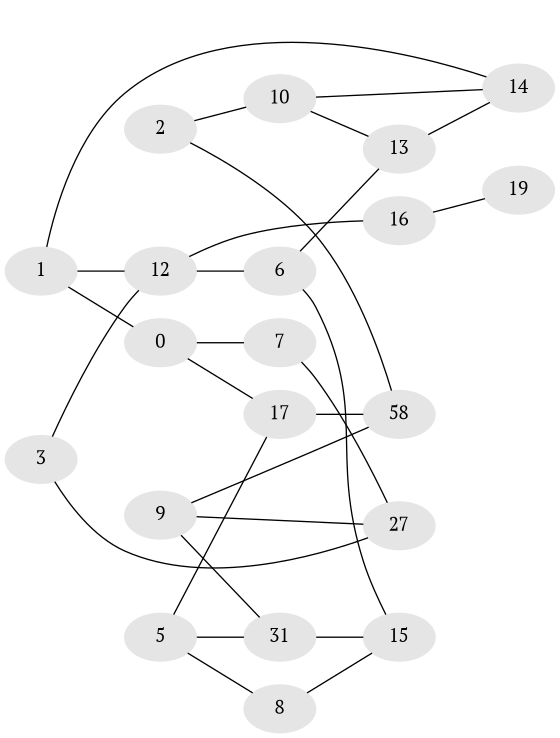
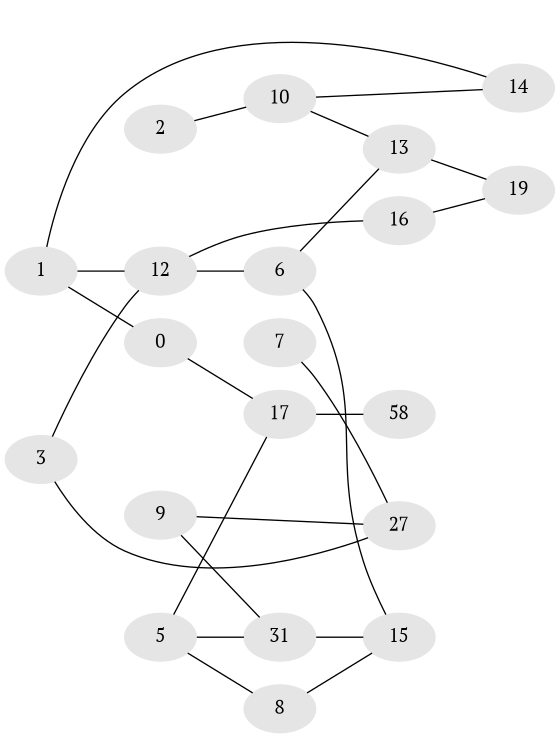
edge "14" -- "13": now "19" -- "13"
edge "2" -- "58": removed
edge "0" -- "7": removed
edge "58" -- "9": removed
